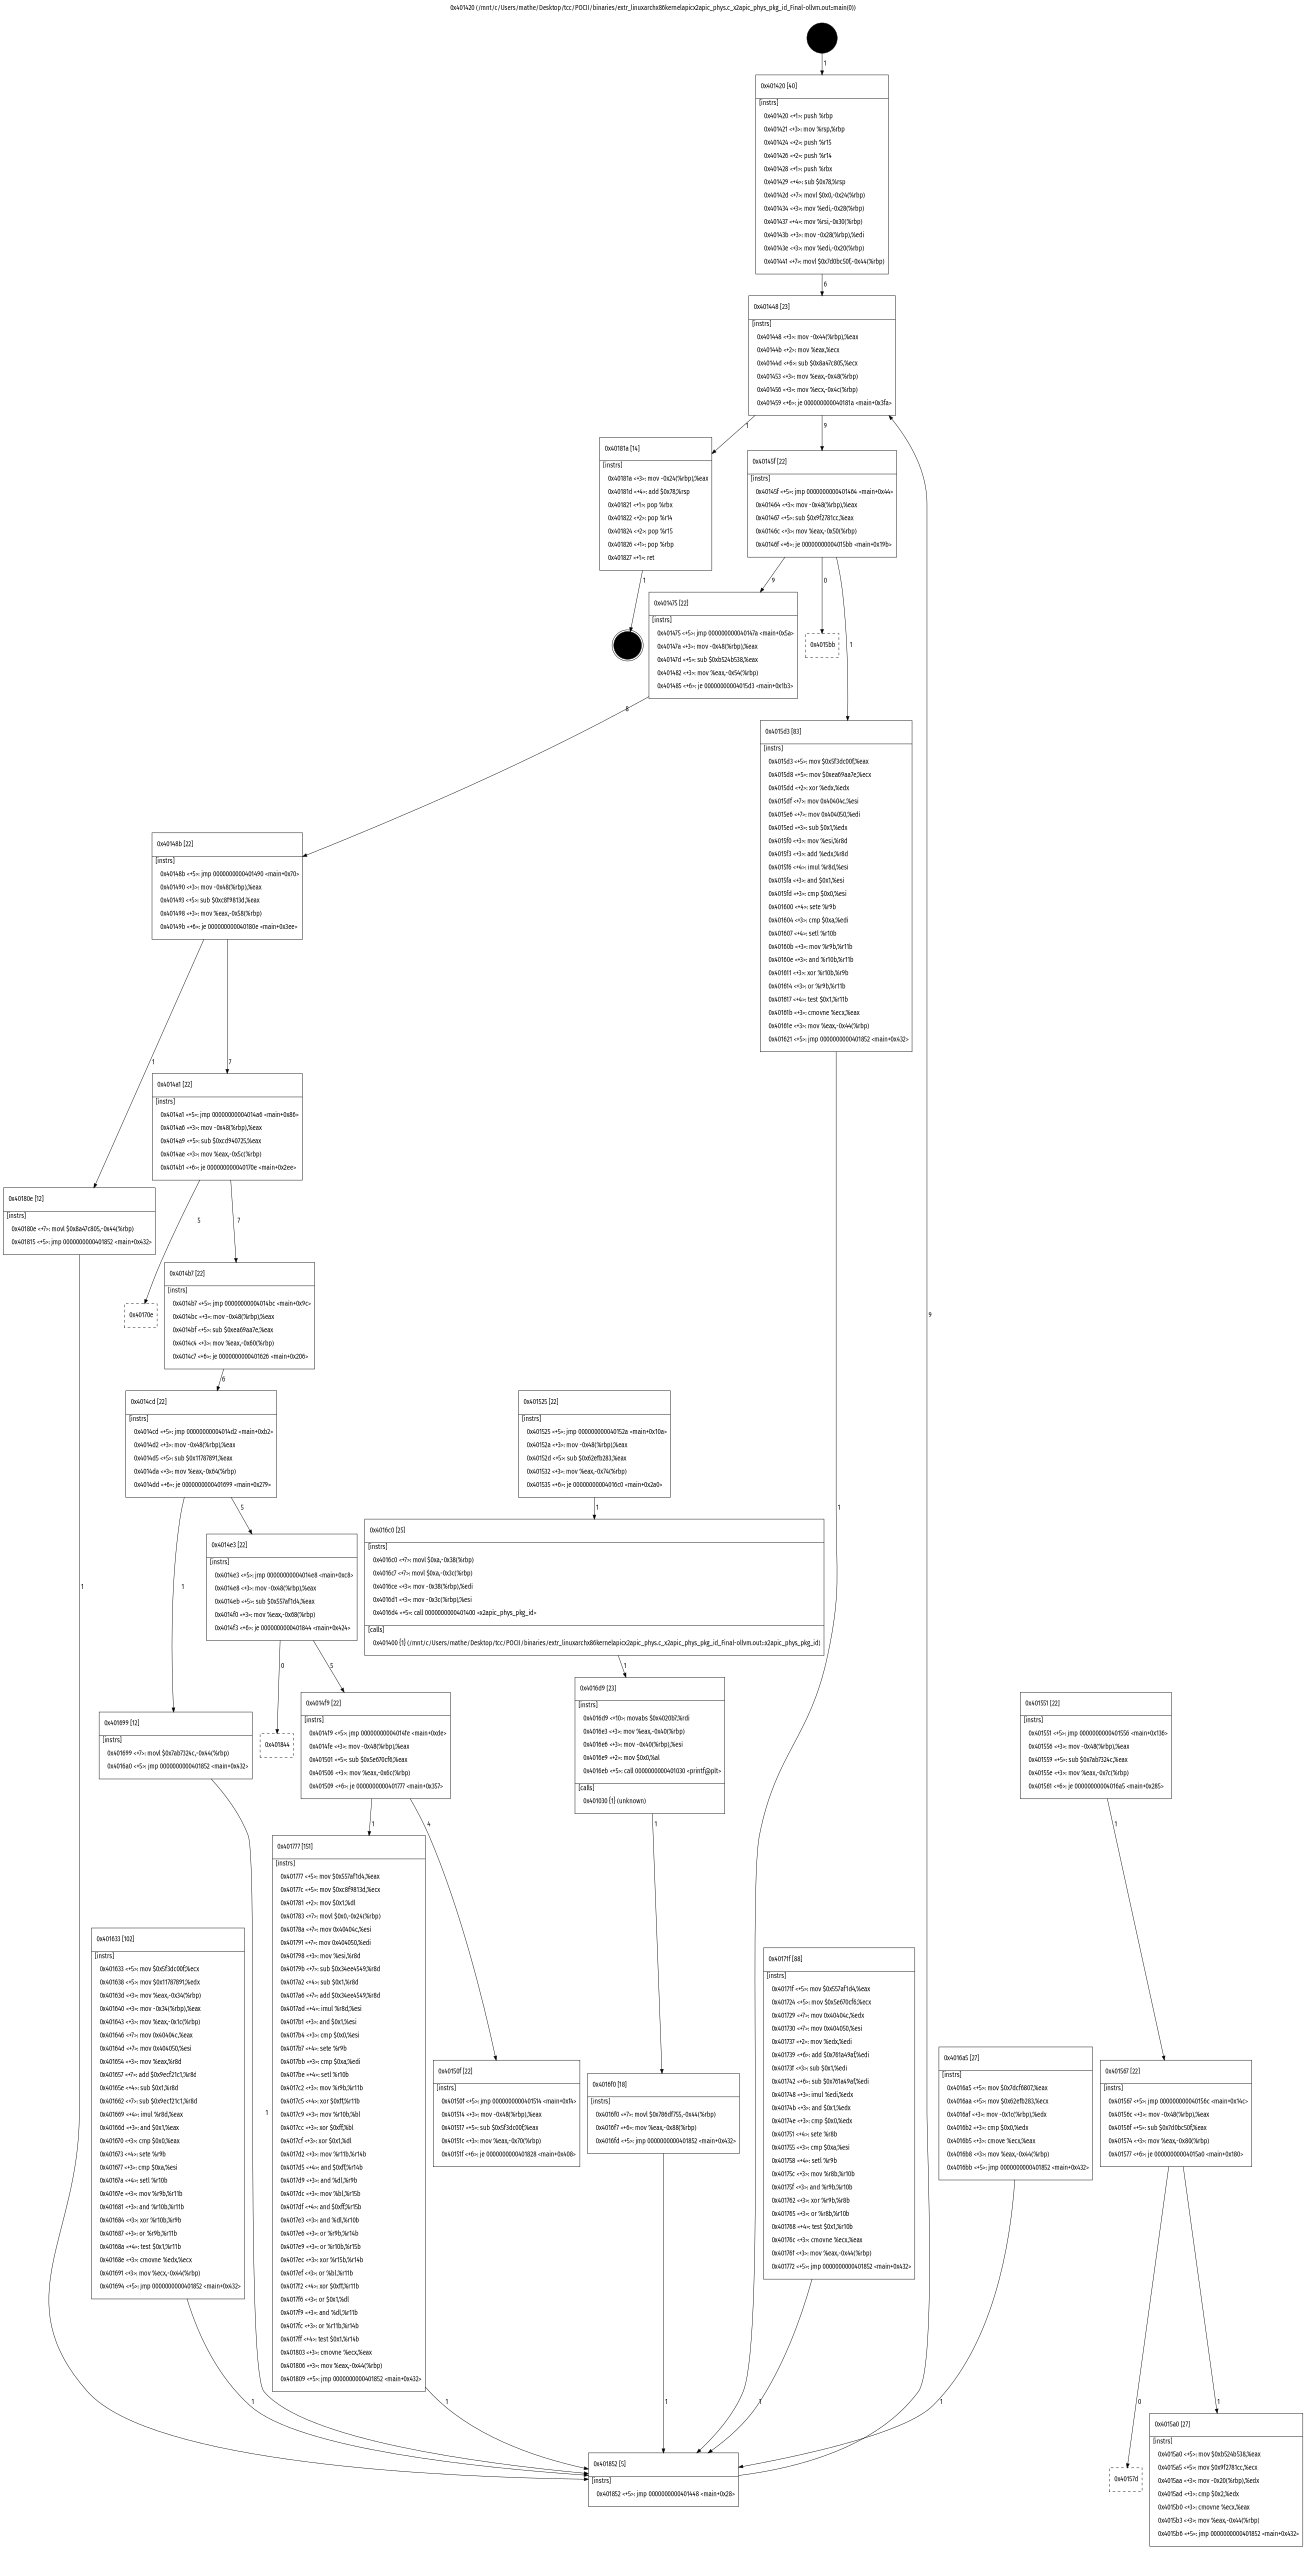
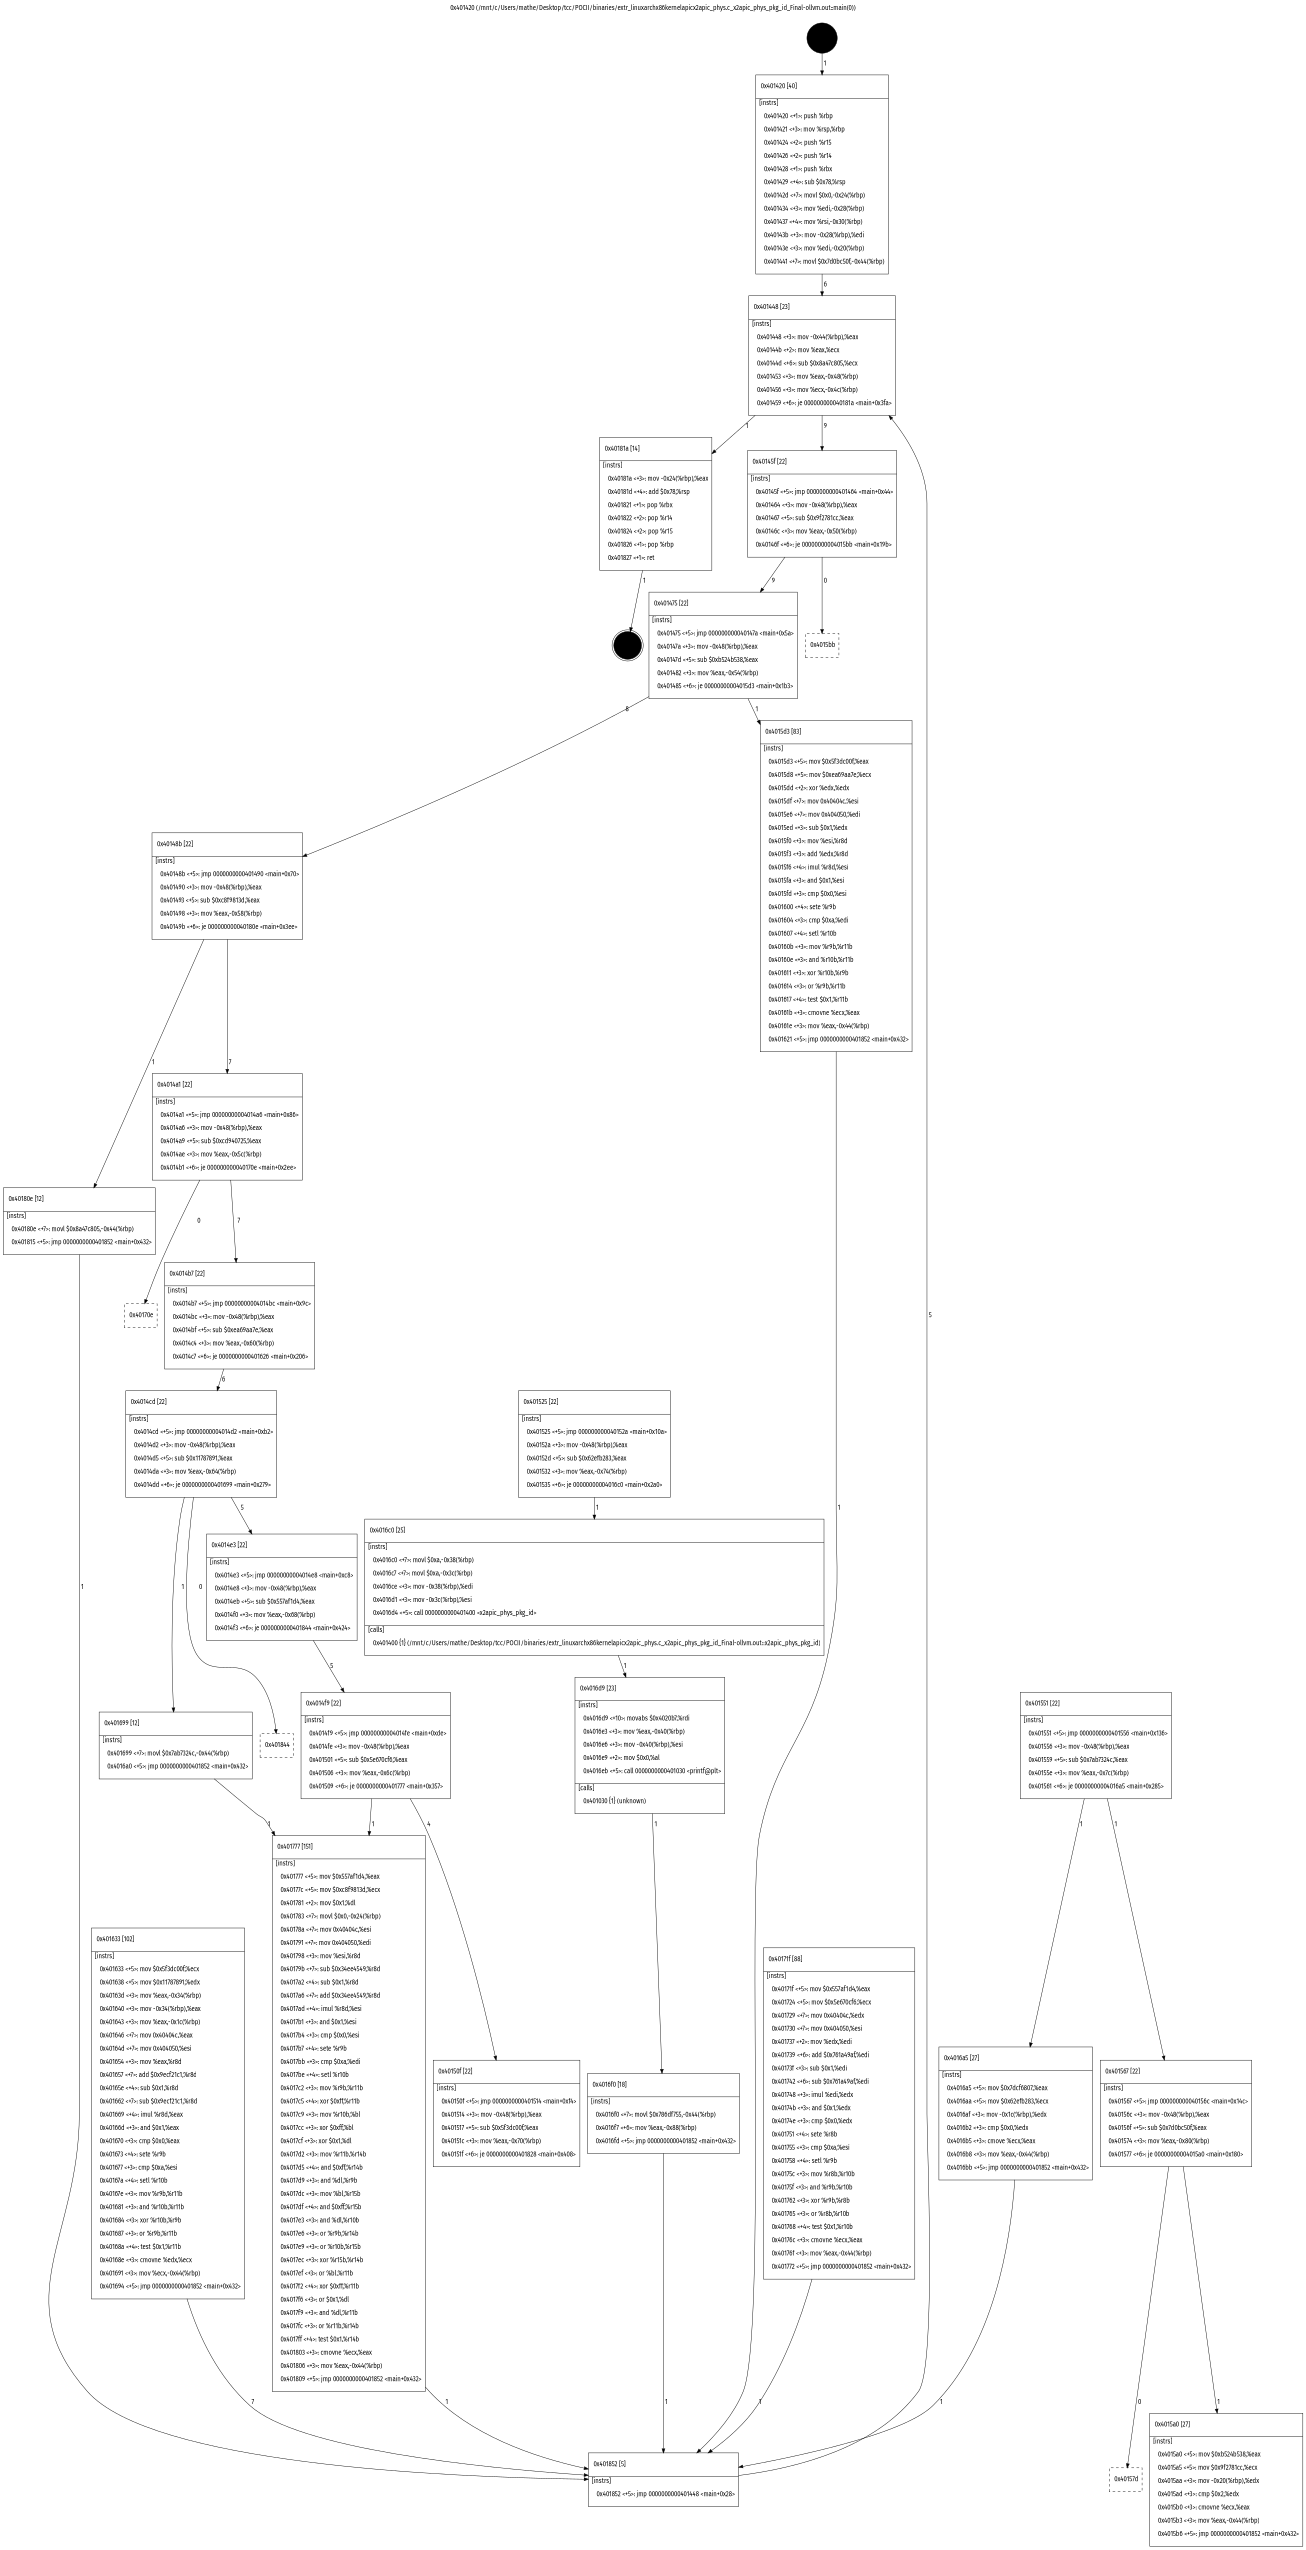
edge "0x40145f [22]" -> "0x4015d3 [83]": now "0x401475 [22]" -> "0x4015d3 [83]"
edge "0x4014a1 [22]" -> "0x40170e": label " 5" -> " 0"
edge "0x401852 [5]" -> "0x401448 [23]": label " 9" -> " 5"
edge "0x4014e3 [22]" -> "0x401844": now "0x4014cd [22]" -> "0x401844"
edge "0x401551 [22]" -> "0x4016a5 [27]": added, label "1"
edge "0x401699 [12]" -> "0x401852 [5]": now "0x401699 [12]" -> "0x401777 [151]"
edge "0x401633 [102]" -> "0x401852 [5]": label " 1" -> " 7"
